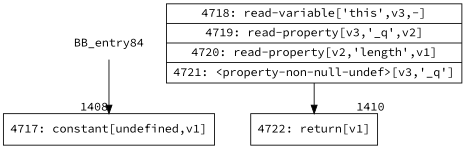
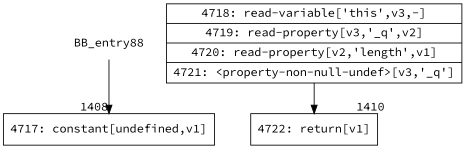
node "BB_entry84": label "BB_entry84" -> "BB_entry88"
